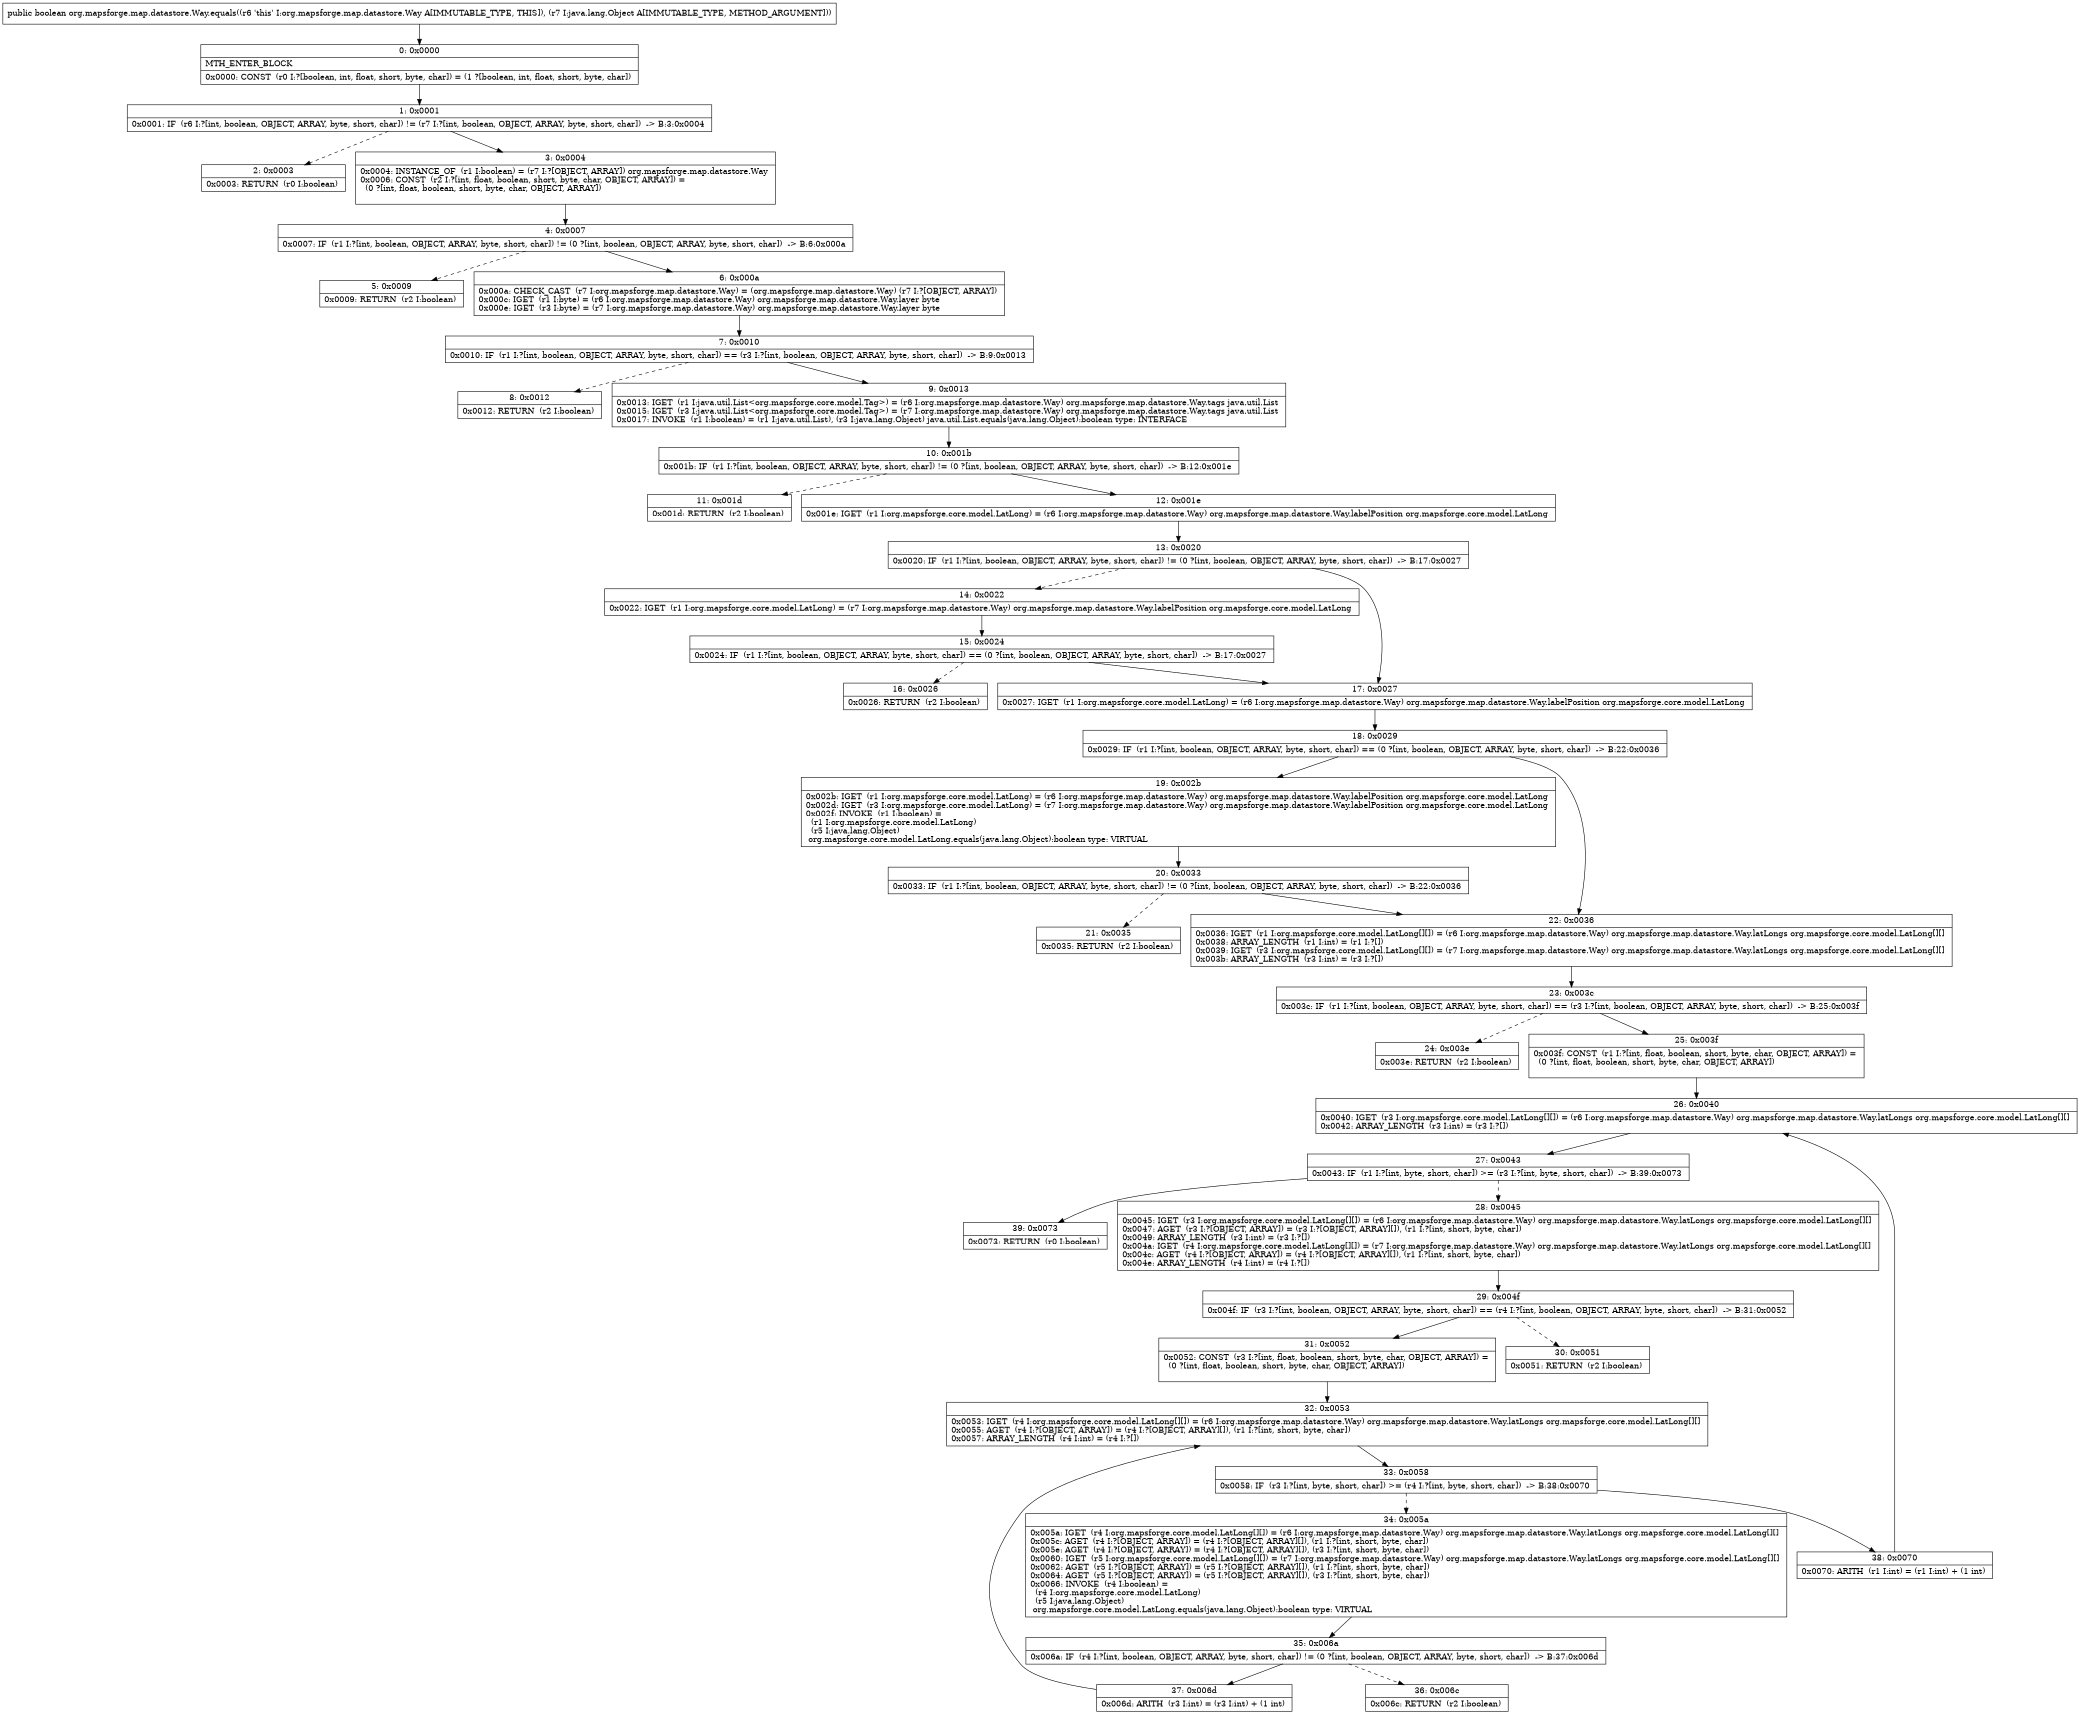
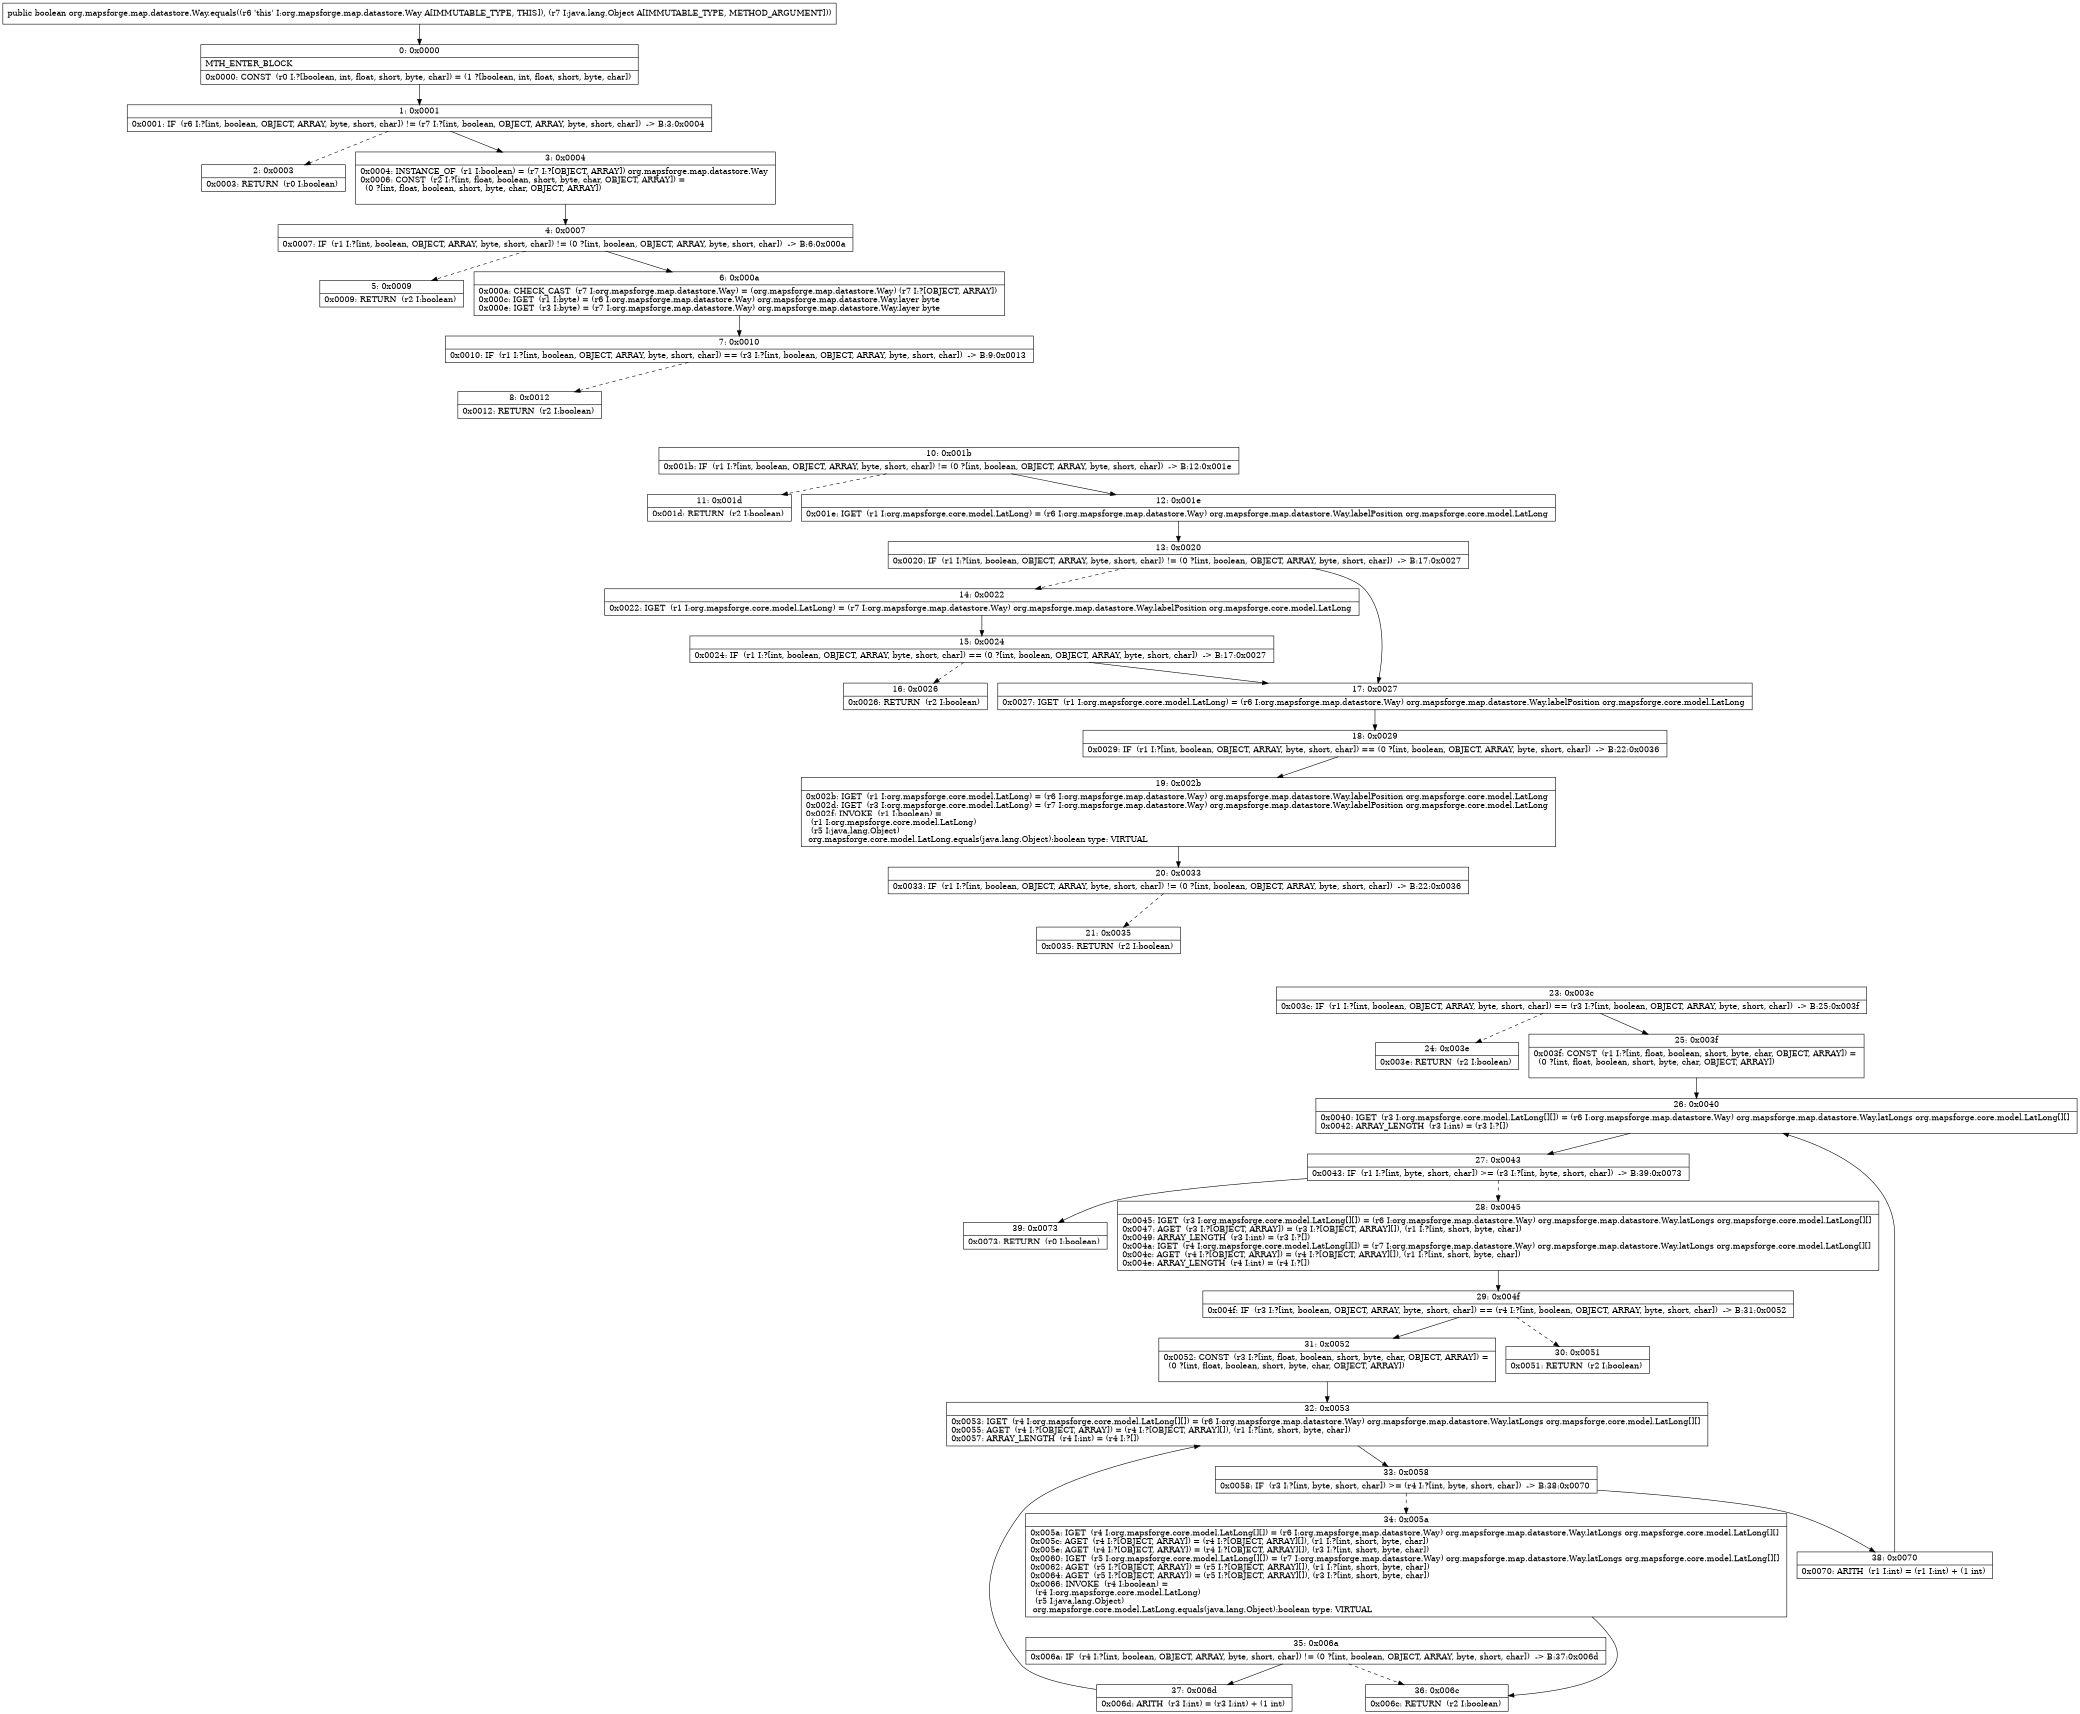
node "9: 0x0013": removed
node "22: 0x0036": removed
edge "34: 0x005a" -> "35: 0x006a": now "34: 0x005a" -> "36: 0x006c"
